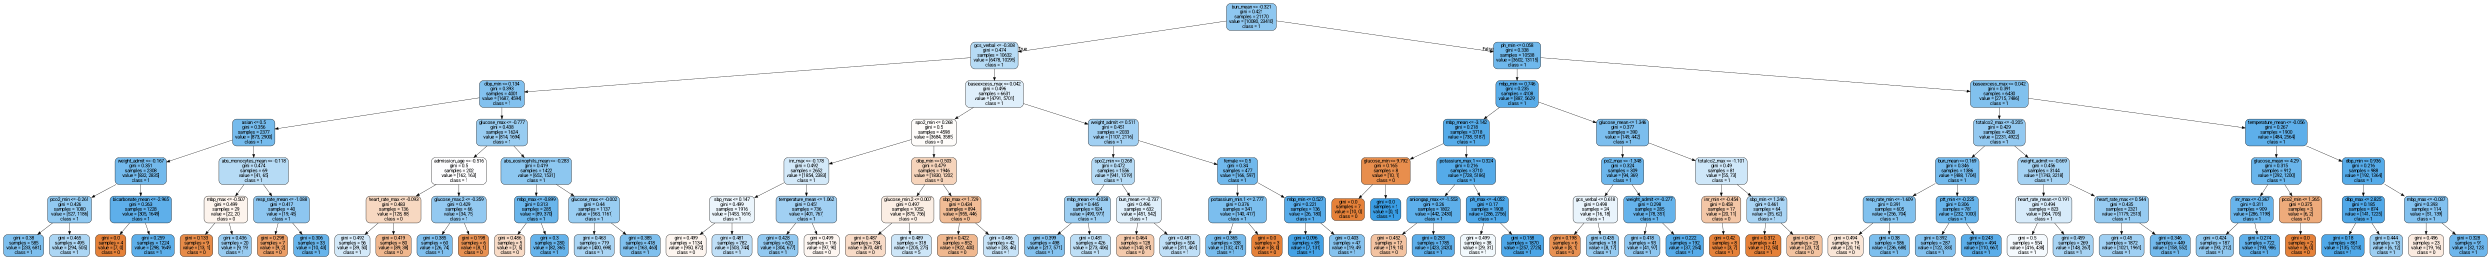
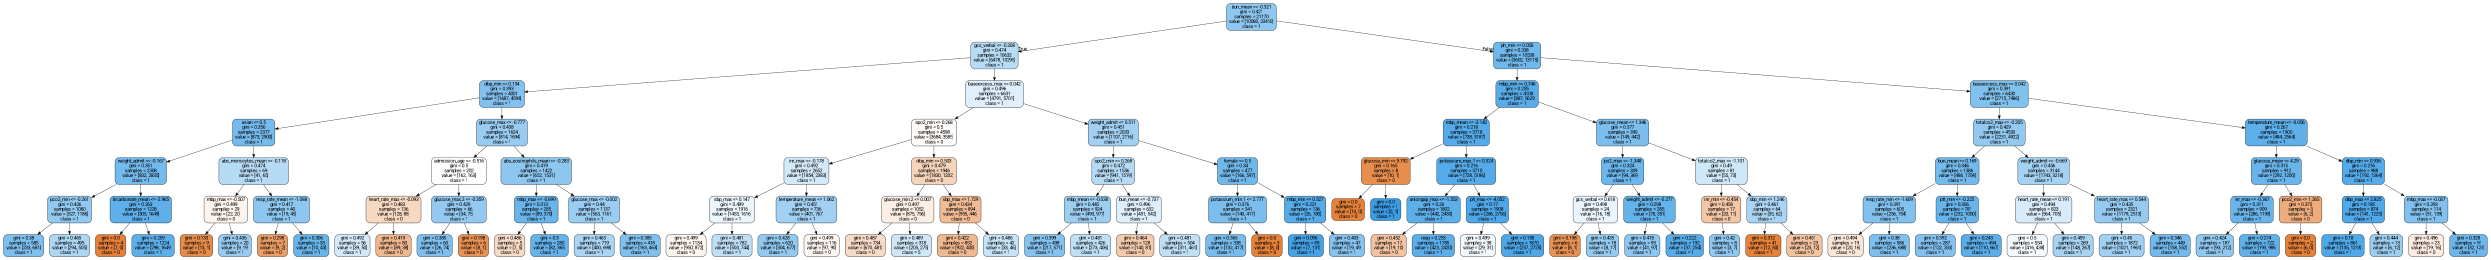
node "gini = 0.253 samples = 1785 value = [423, 2420] class = 1": label "gini = 0.253 samples = 1785 value = [423, 2420] class = 1" -> "resp = 0.253 samples = 1785 value = [423, 2420] class = 1"
node "gini = 0.42 samples = 8 value = [3, 7] class = 1": fillcolor #e58139 -> #8ec7f0
